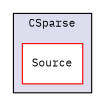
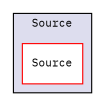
cluster "CSparse": label "CSparse" -> "Source"
